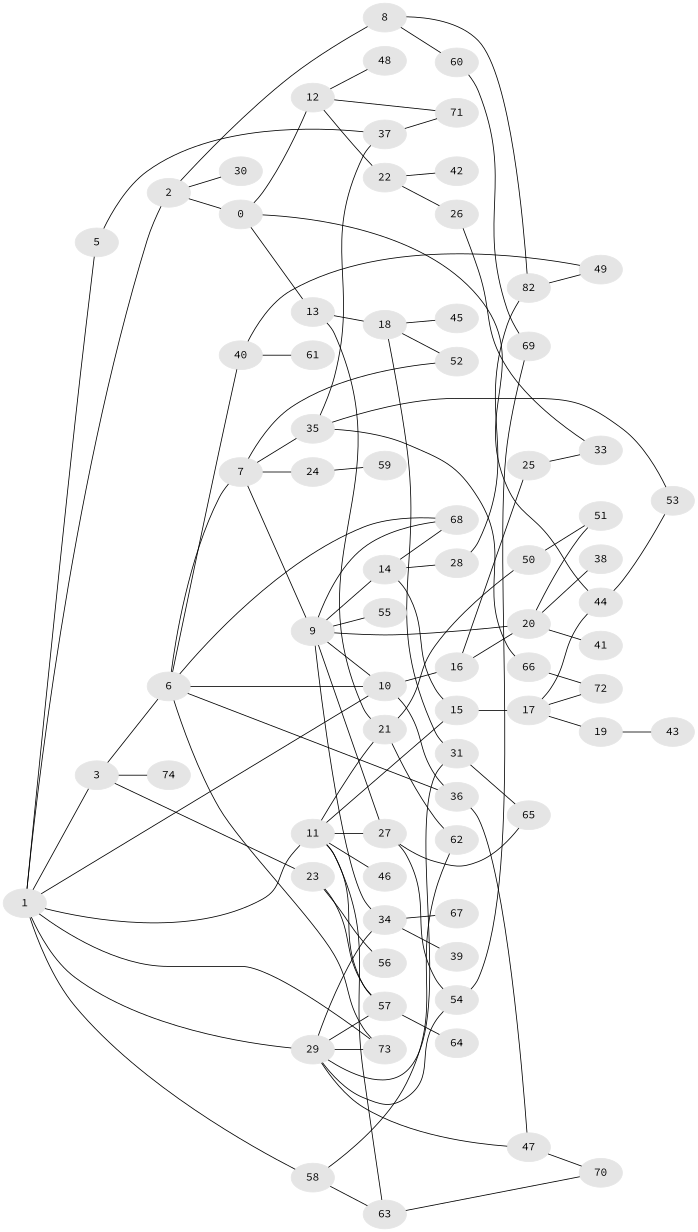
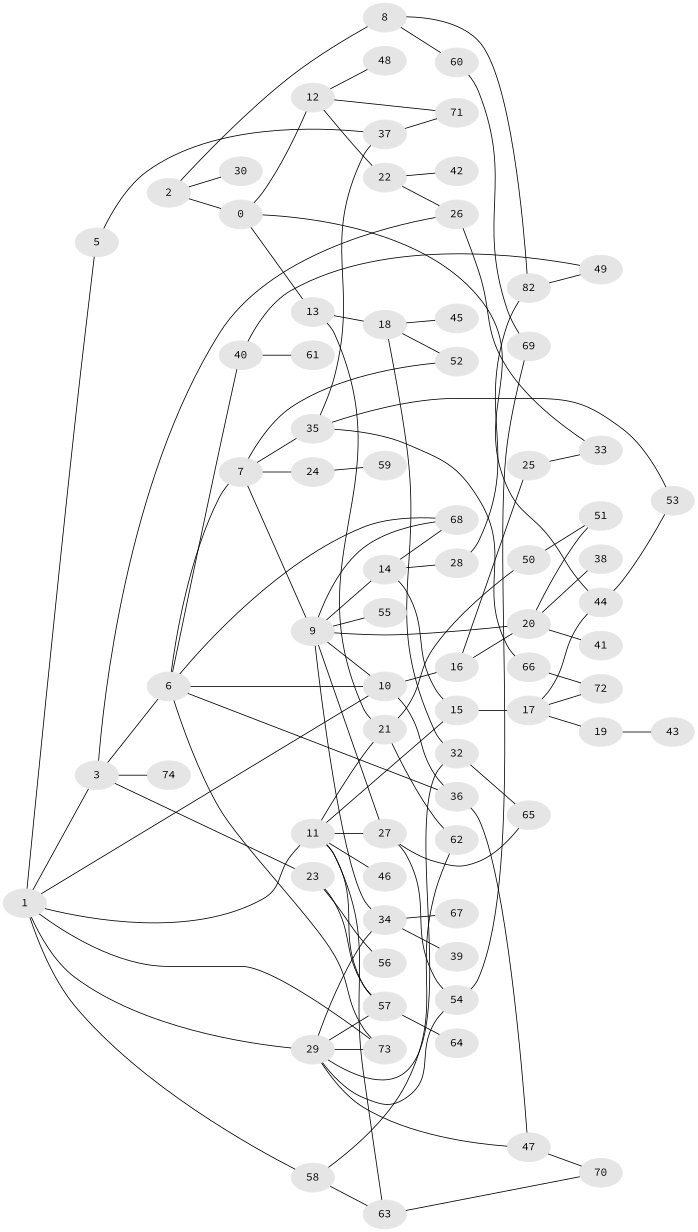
edge "26" -- "3": added
edge "2" -- "1": removed
node "31": label "31" -> "32"
